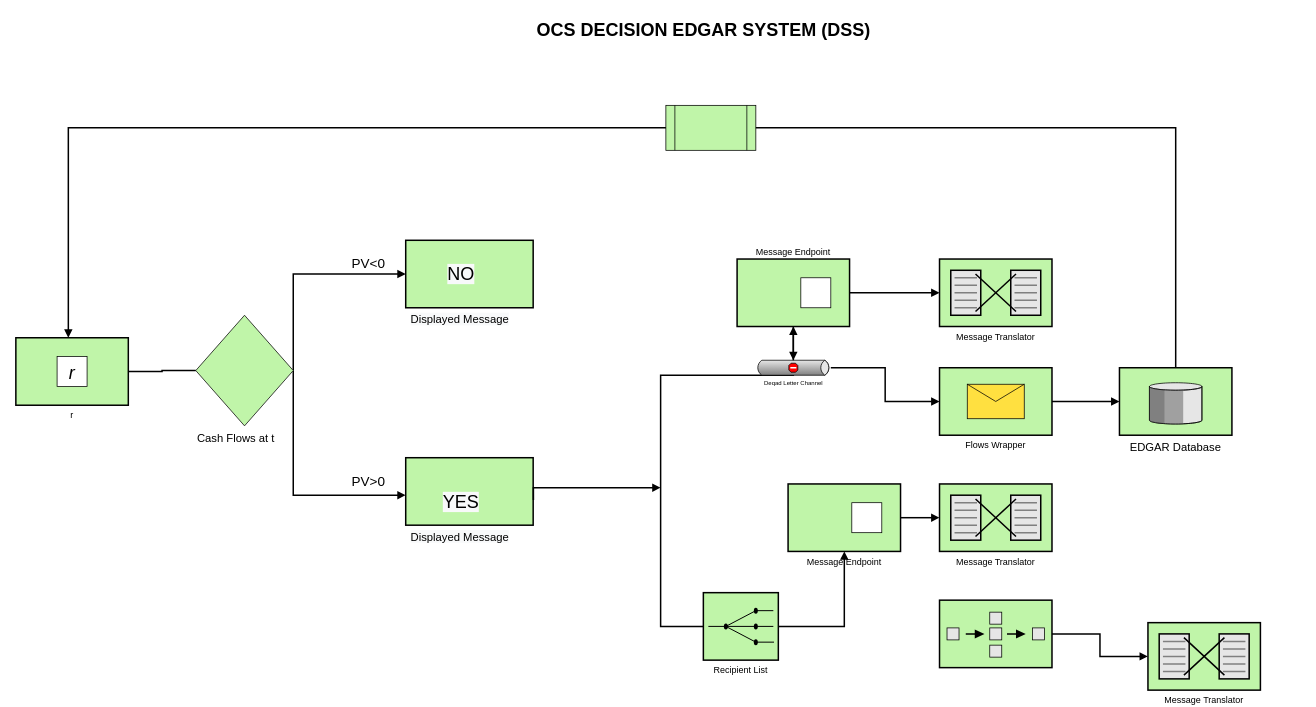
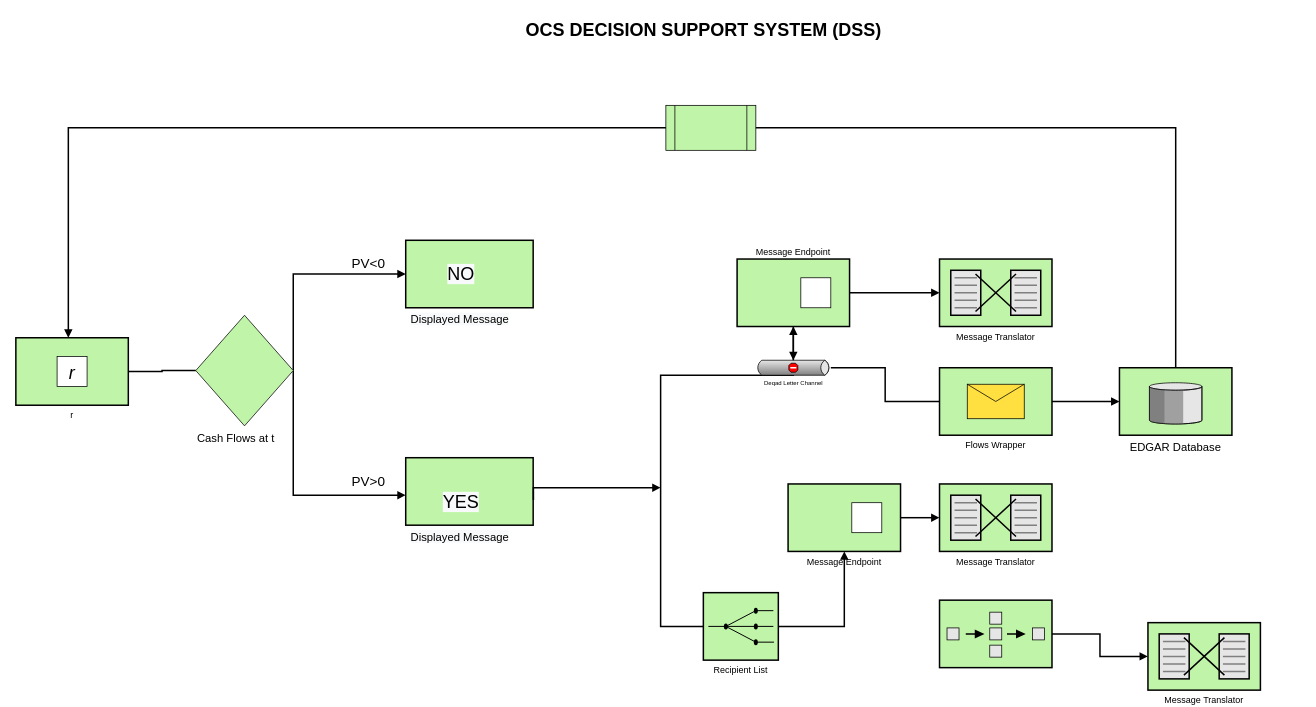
node "OCS DECISION EDGAR SYSTEM (DSS)": label "OCS DECISION EDGAR SYSTEM (DSS)" -> "OCS DECISION SUPPORT SYSTEM (DSS)"
edge "Deqad Letter Channel" -> "Flows Wrapper": arrowhead block -> none
